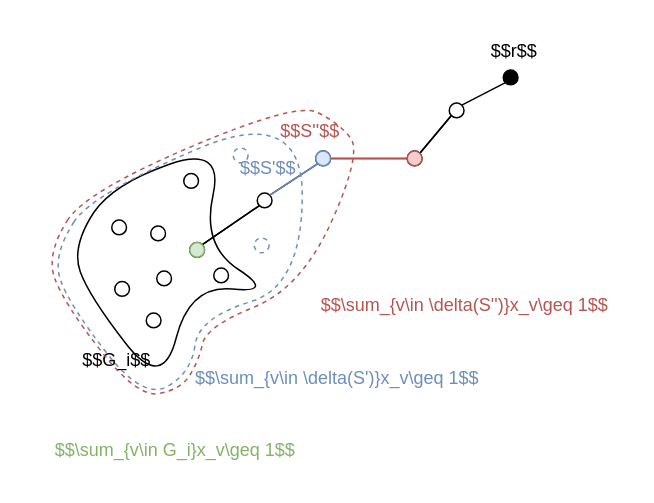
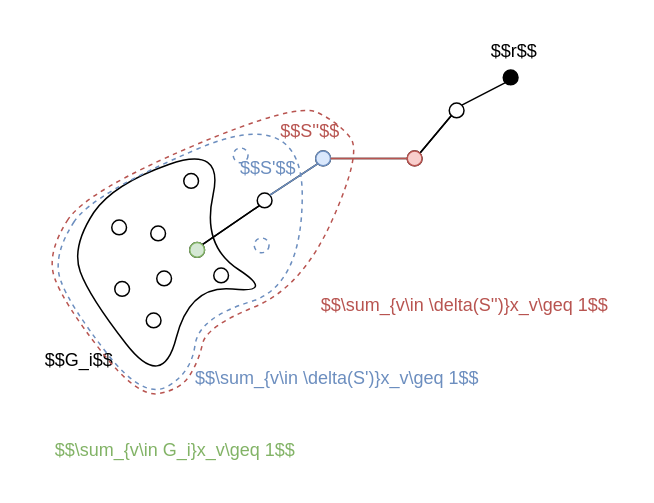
node "$$G_i$$": moved (116, 360) -> (79, 360)
